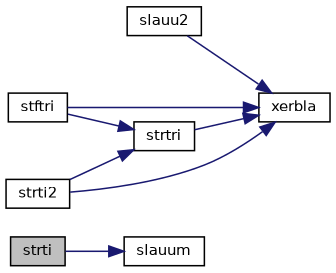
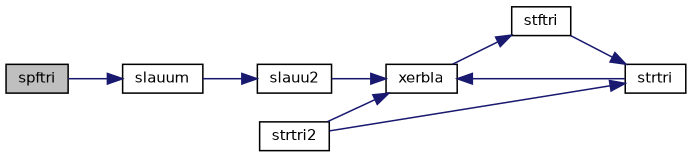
edge "slauum" -> "slauu2": added
edge "stftri" -> "xerbla": reversed
node "strti2": label "strti2" -> "strtri2"
node "strti": label "strti" -> "spftri"
